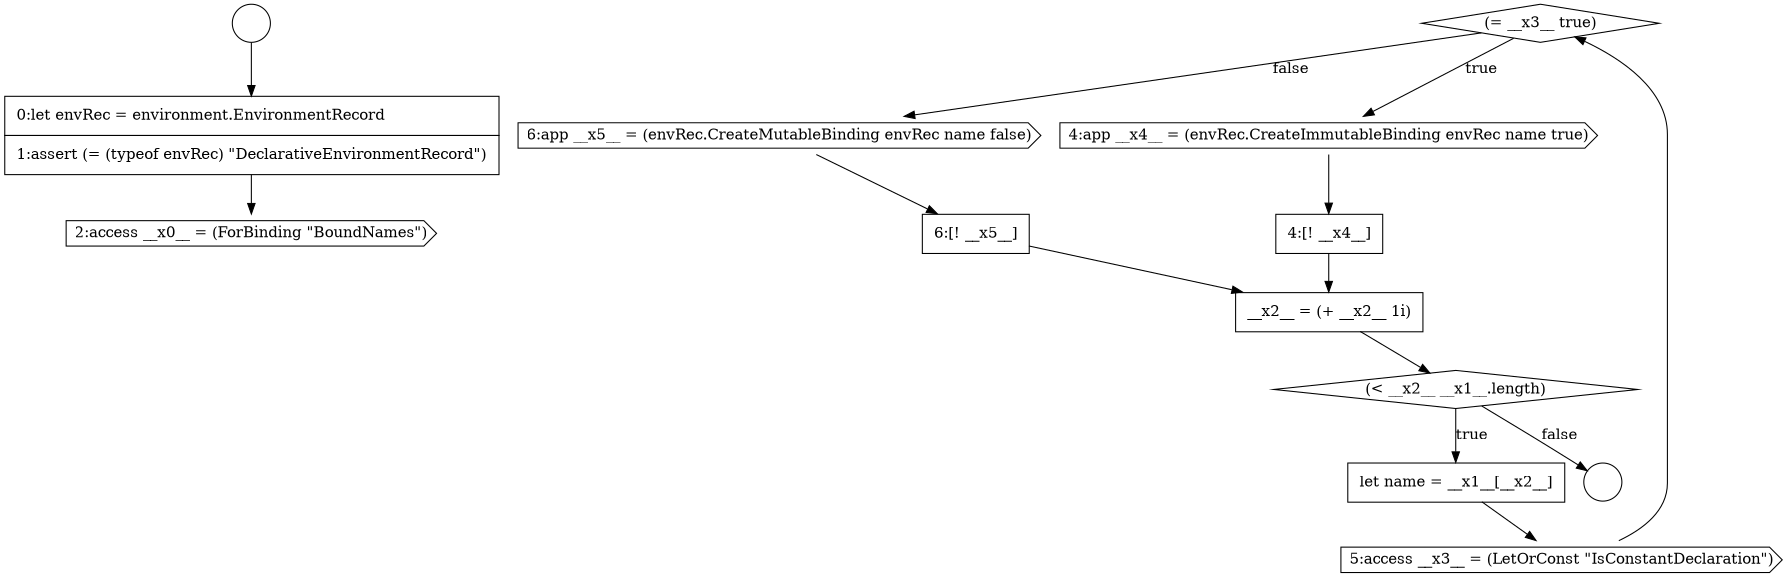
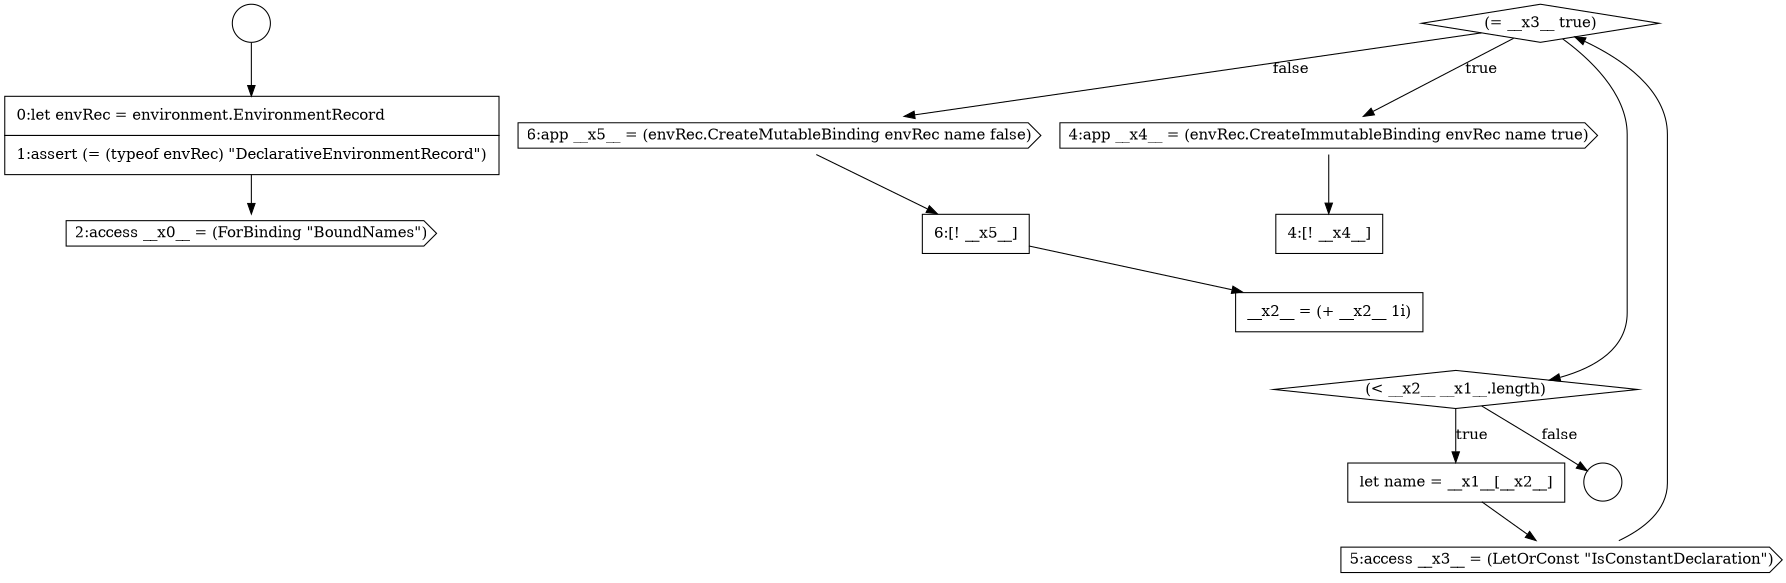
edge "4:[! __x4__]" -> "__x2__ = (+ __x2__ 1i)": removed
edge "__x2__ = (+ __x2__ 1i)" -> "(< __x2__ __x1__.length)": now "(= __x3__ true)" -> "(< __x2__ __x1__.length)"
